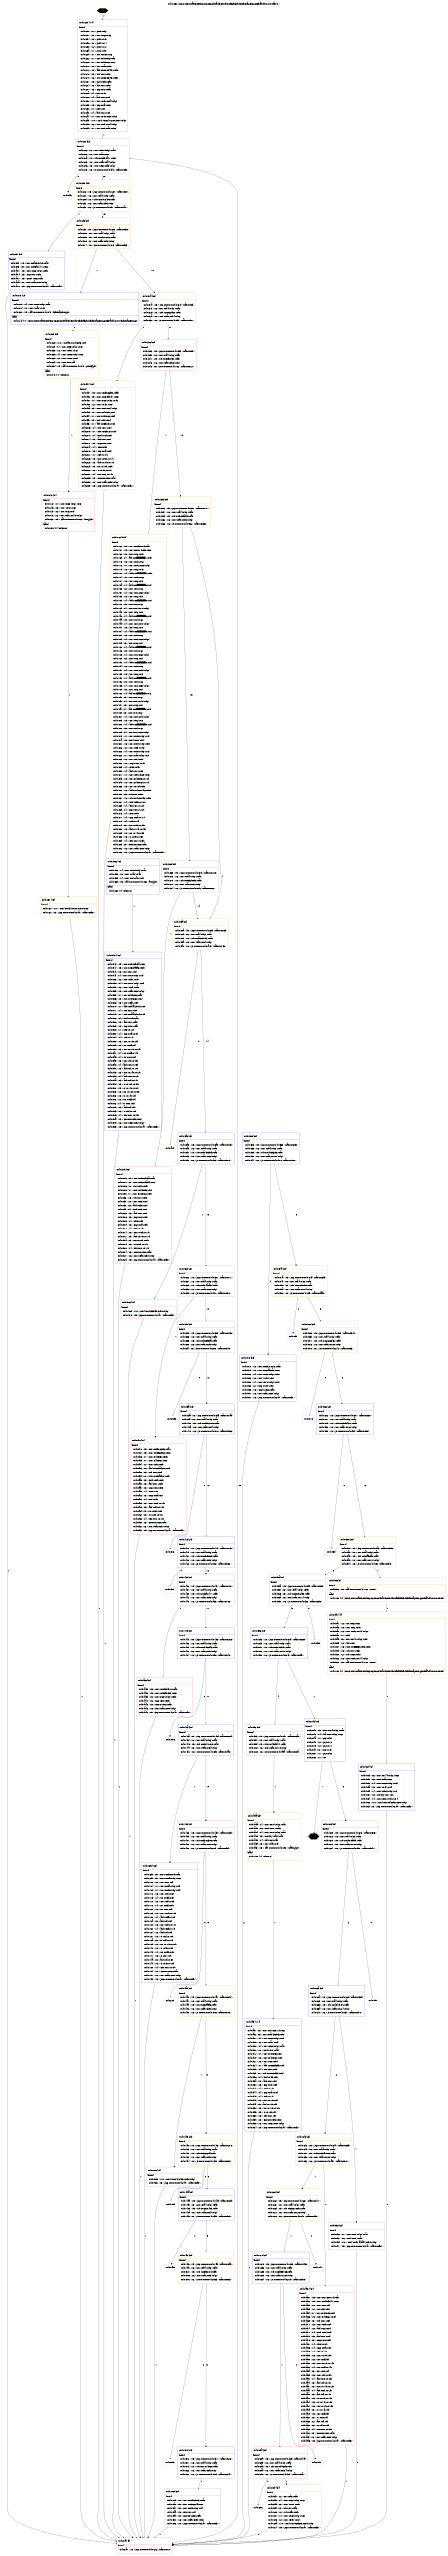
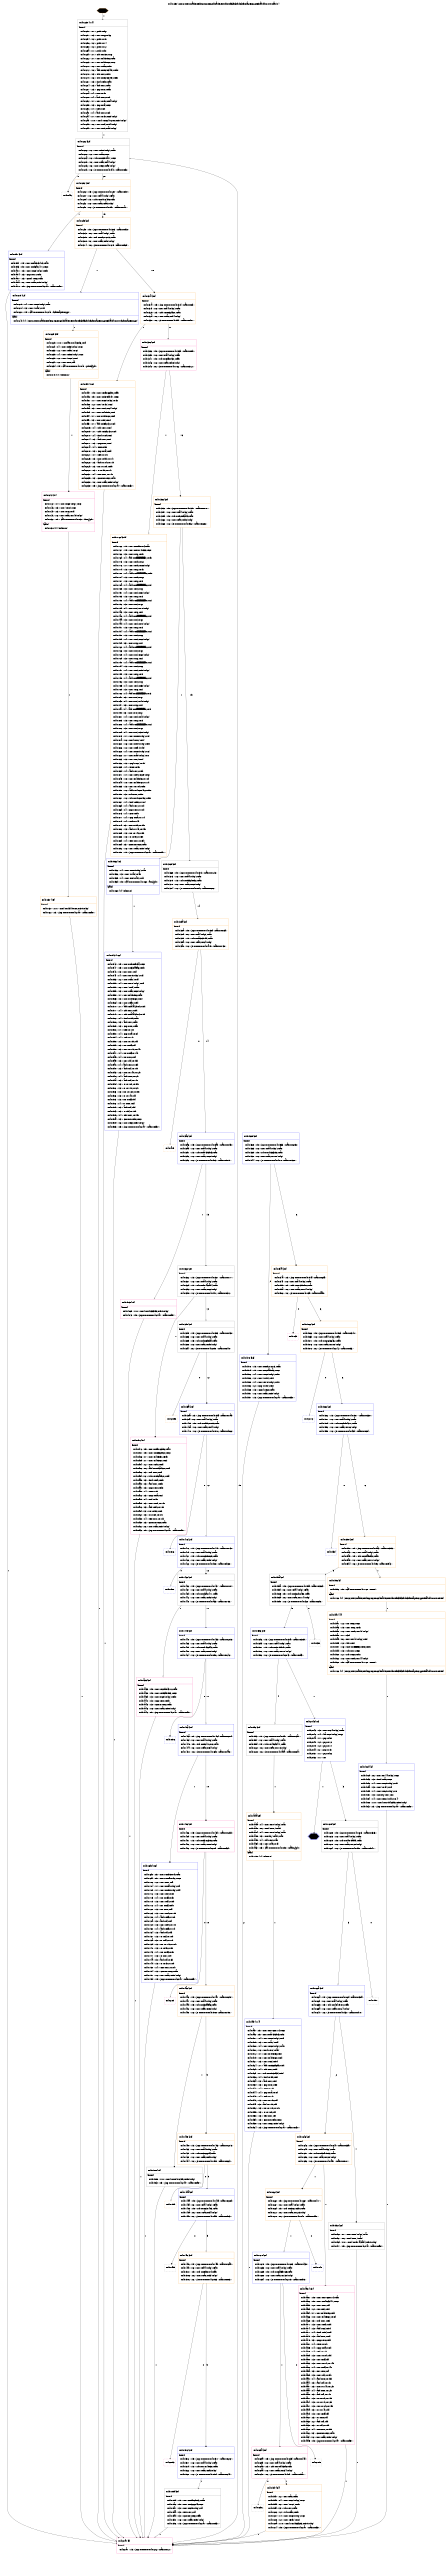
edge "0x401352 [28]" -> "0x40138a [28]": now "0x401352 [28]" -> "0x401932 [16]"
node "0x4018dc [86]": removed
